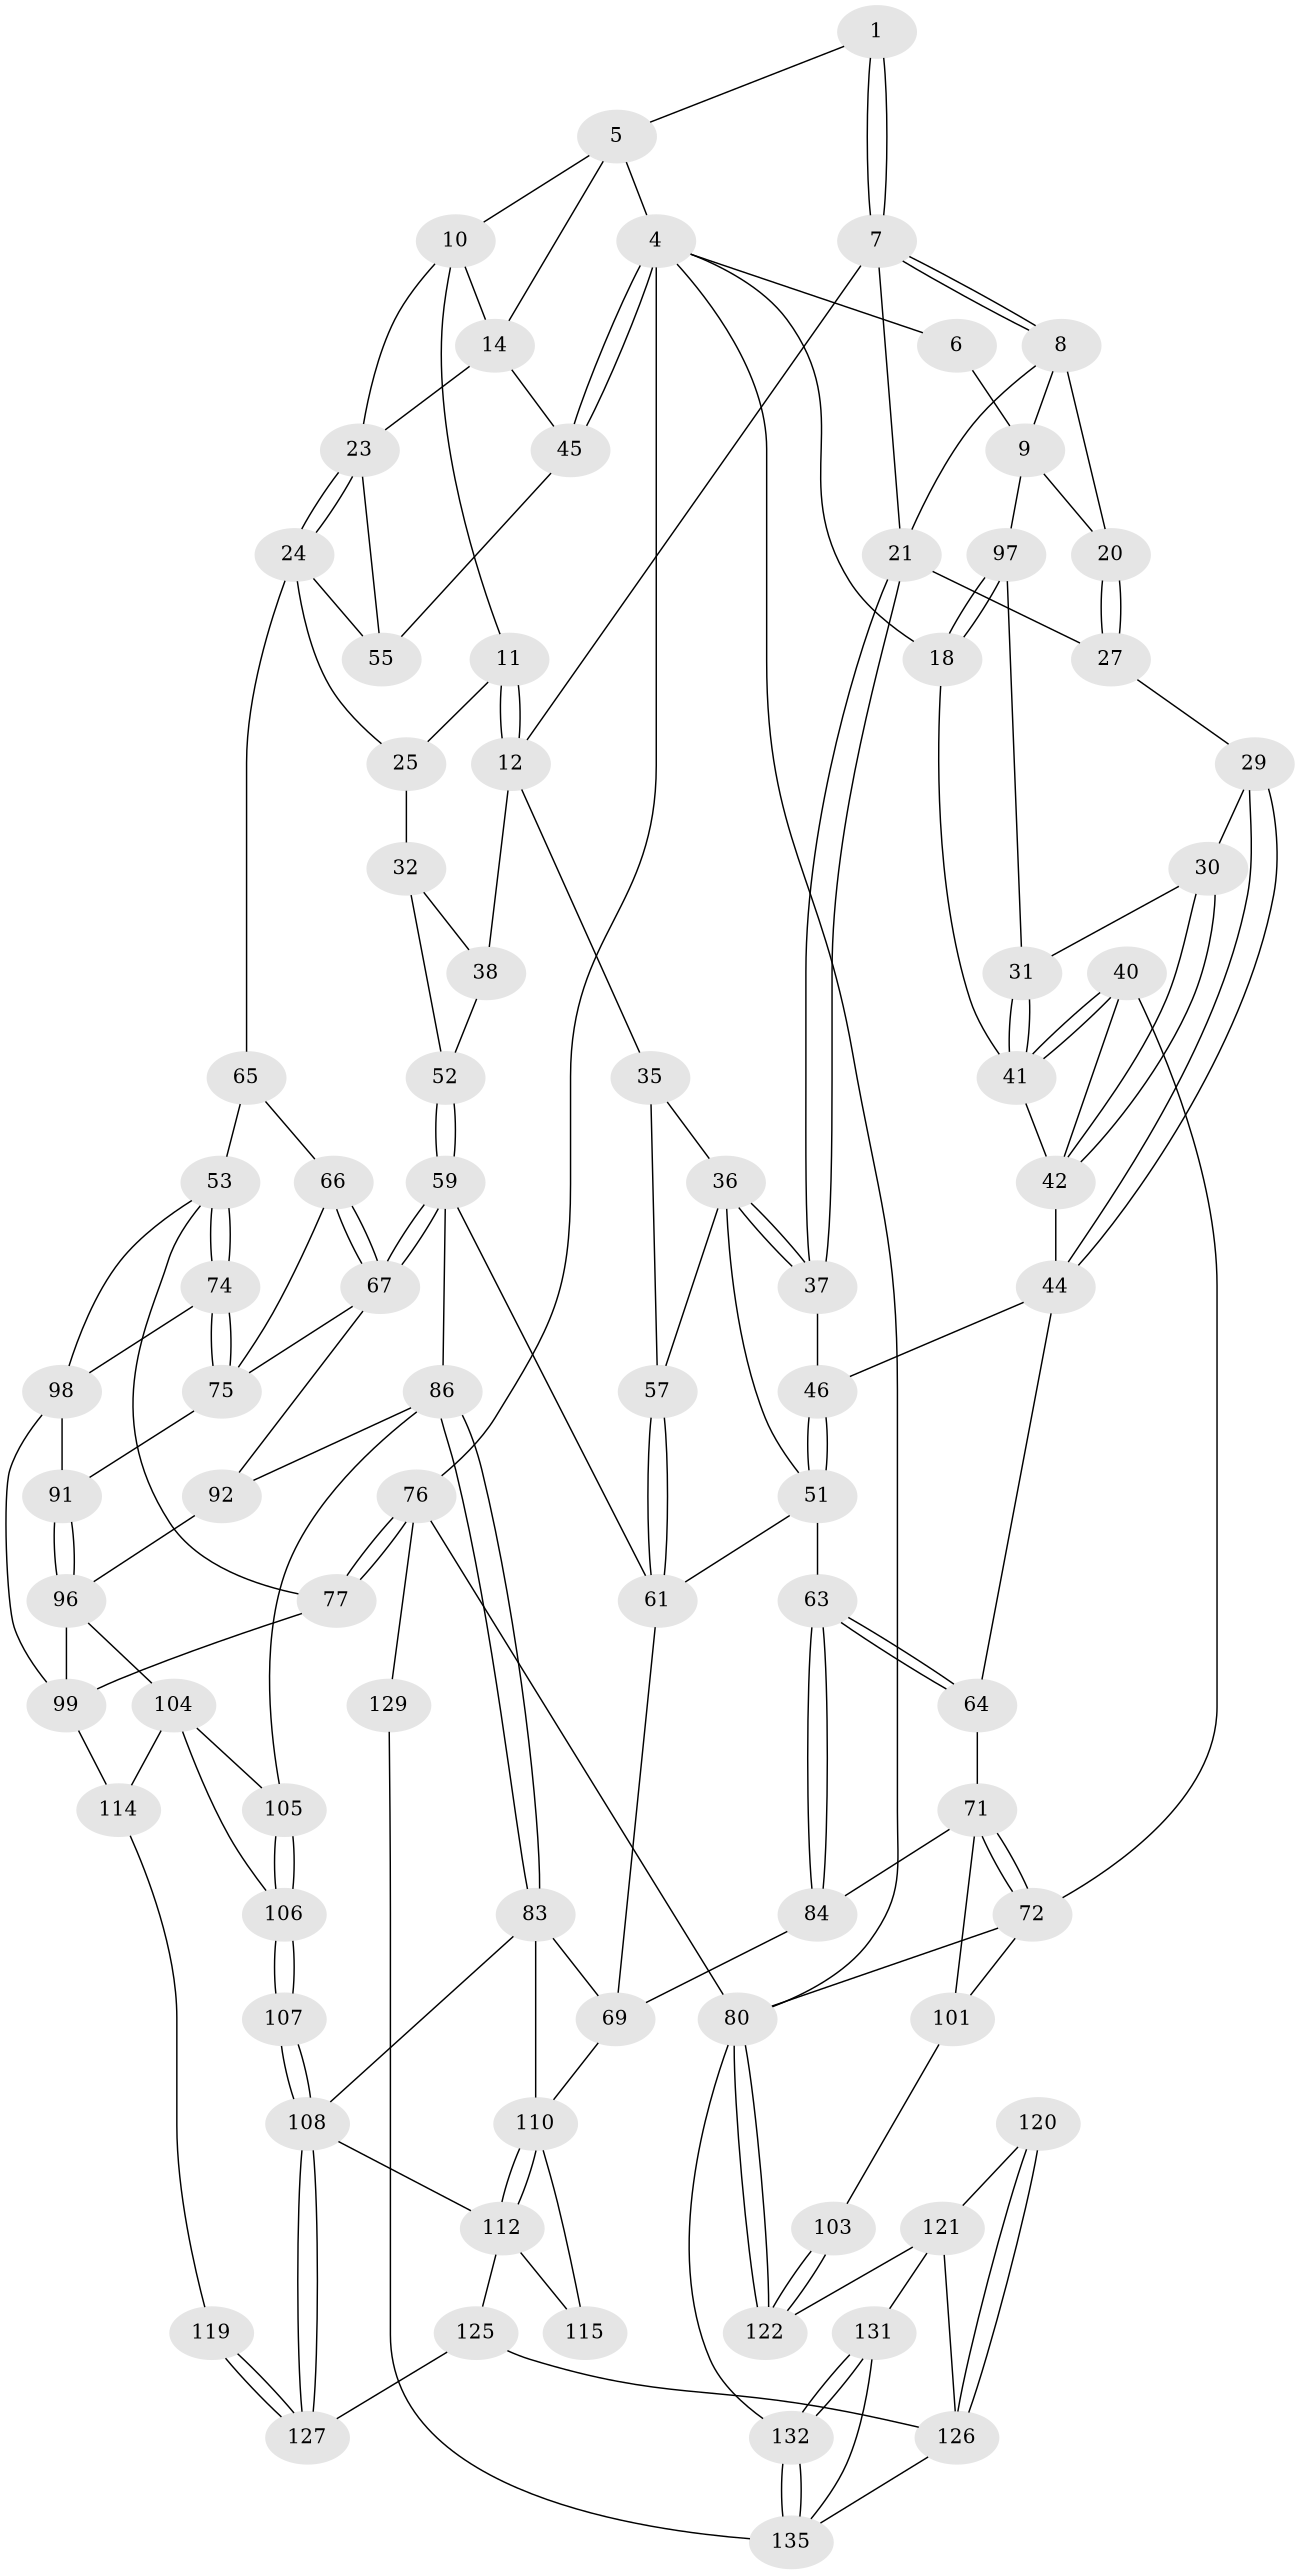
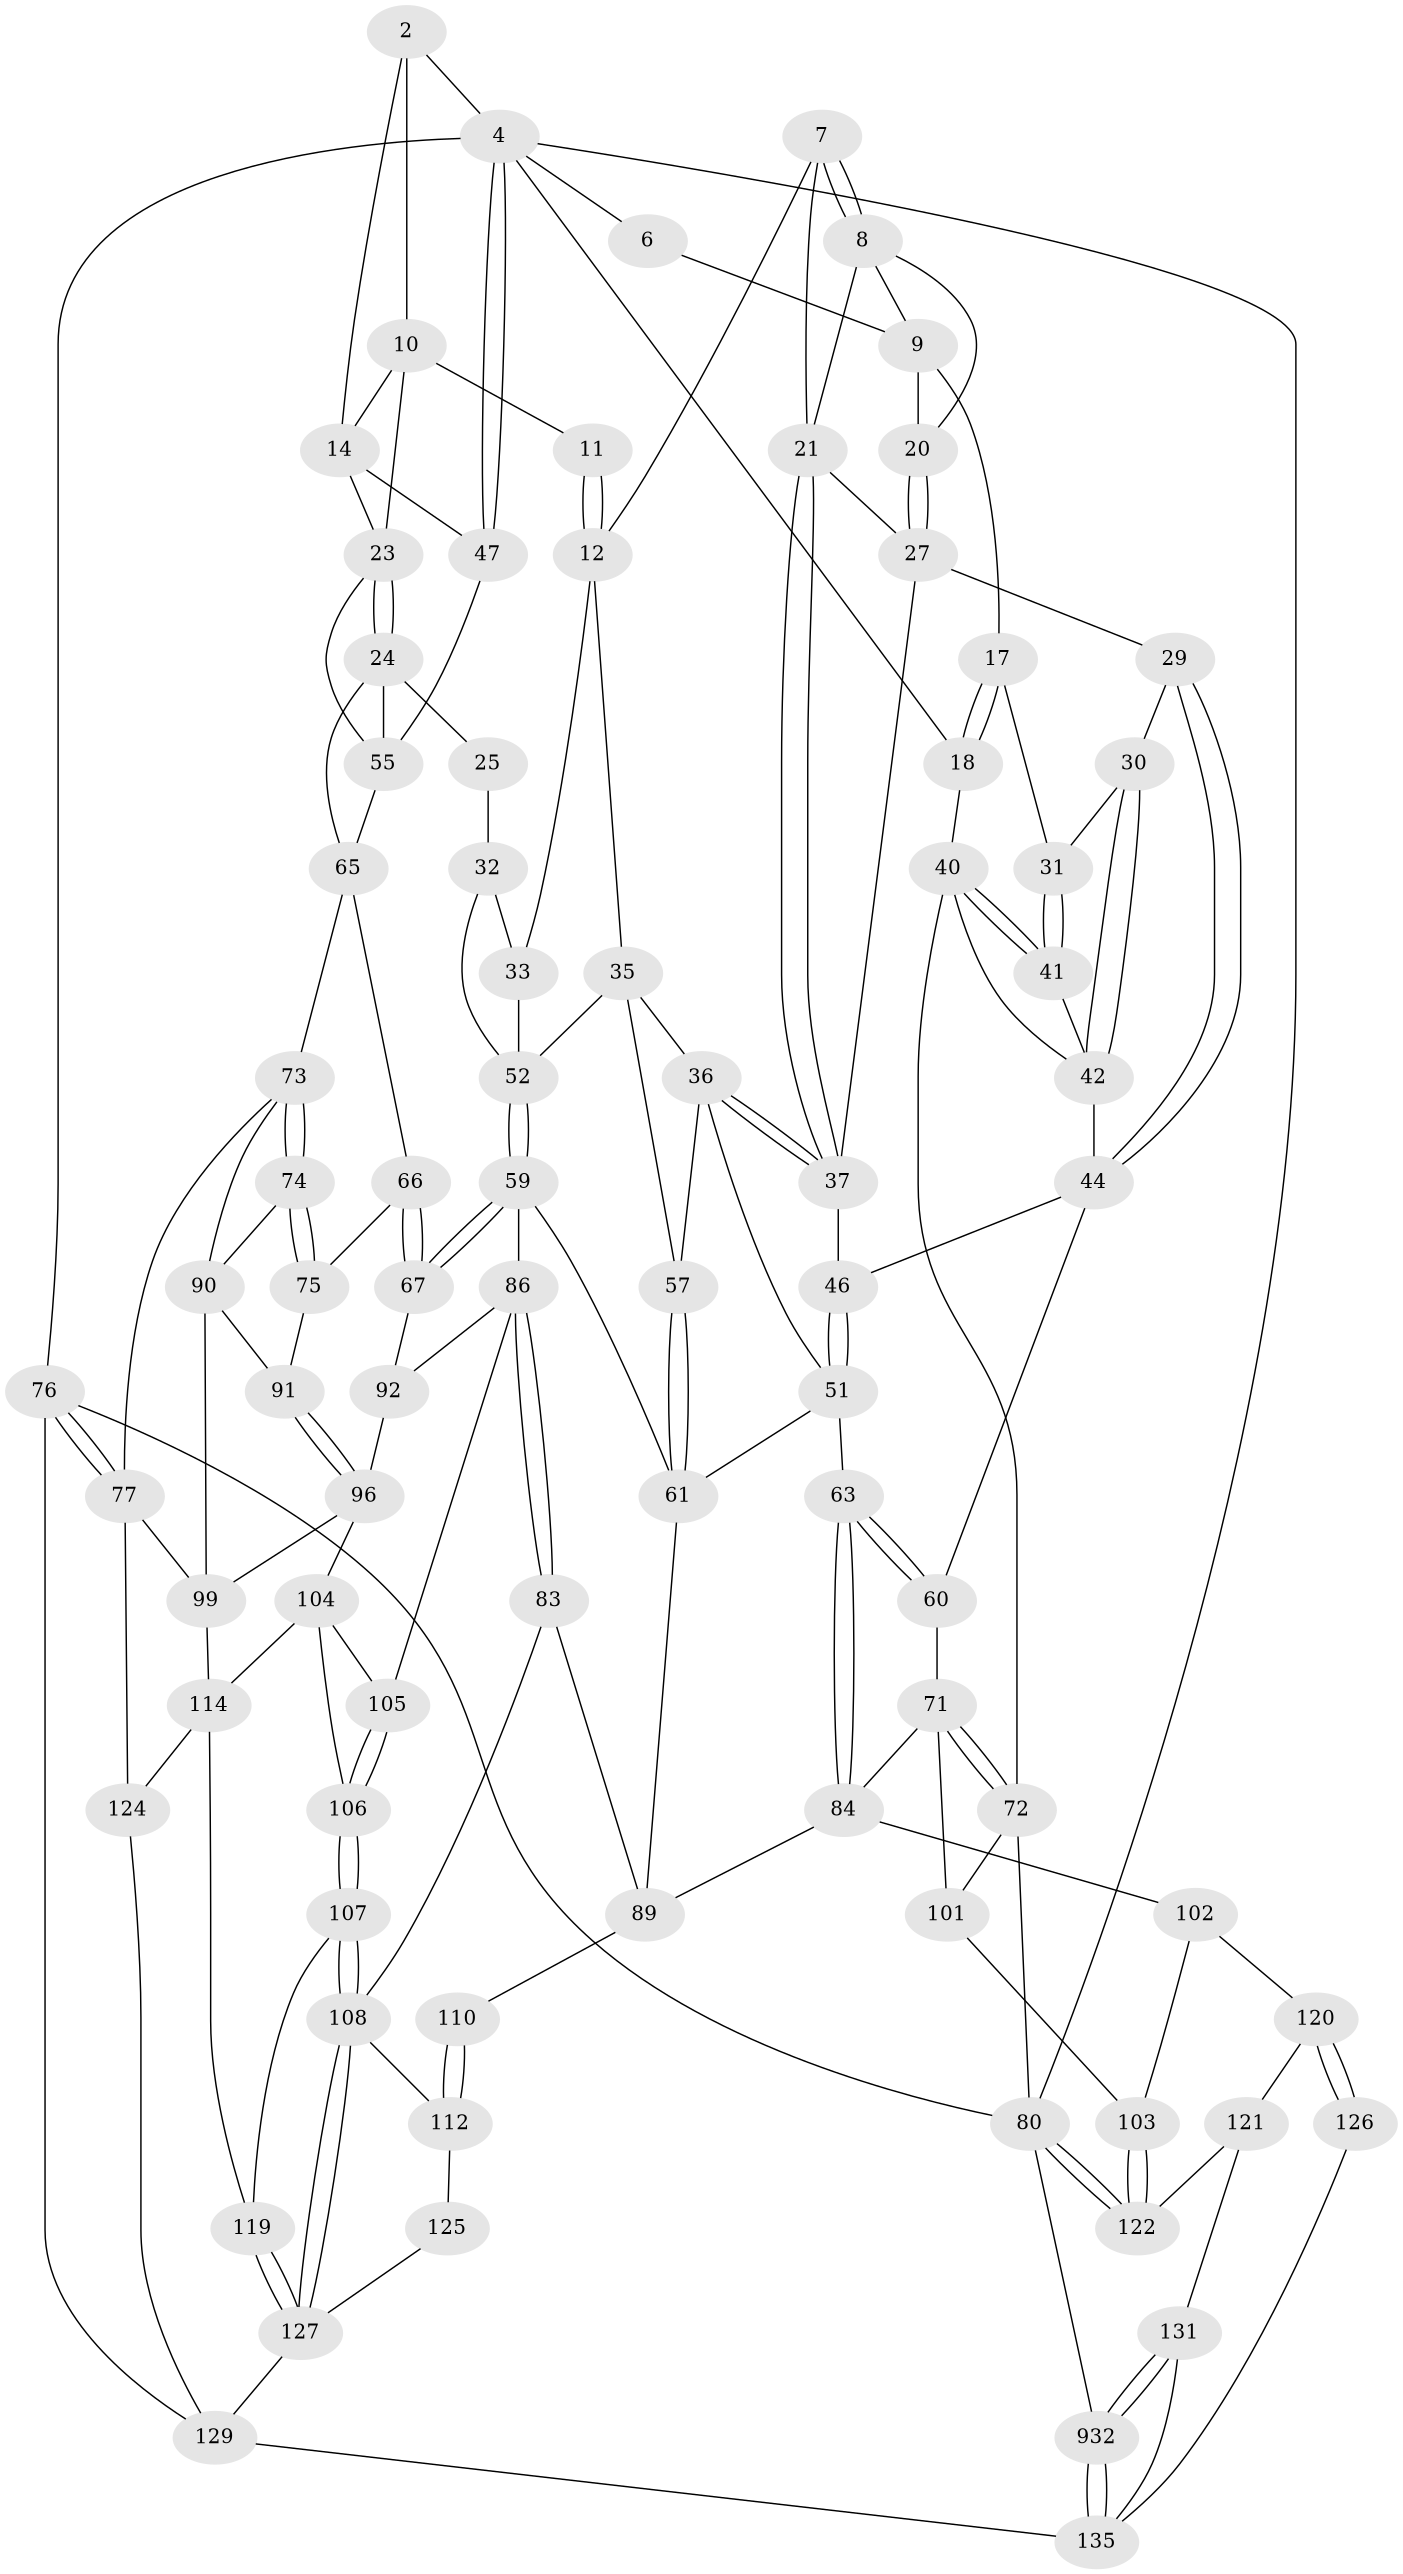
node "1": removed
node "5": label "5" -> "2"
node "45": label "45" -> "47"
node "97": label "97" -> "17"
edge "11" -- "25": removed
edge "55" -- "65": added
edge "27" -- "37": added
edge "18" -- "41": now "18" -- "40"
node "38": label "38" -> "33"
edge "35" -- "52": added
node "53": label "53" -> "73"
edge "67" -- "75": removed
node "98": label "98" -> "90"
node "64": label "64" -> "60"
node "124": added
node "102": added
edge "83" -- "110": removed
node "69": label "69" -> "89"
edge "107" -- "119": added
node "115": removed
edge "121" -- "126": removed
edge "127" -- "129": added
edge "125" -- "126": removed
node "132": label "132" -> "932"
